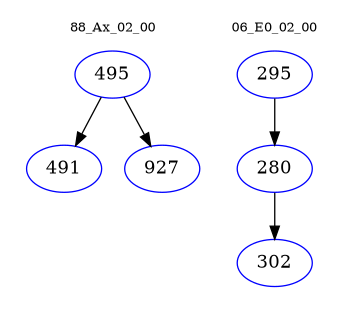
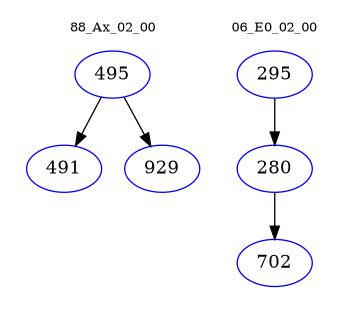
node "927": label "927" -> "929"
node "302": label "302" -> "702"
